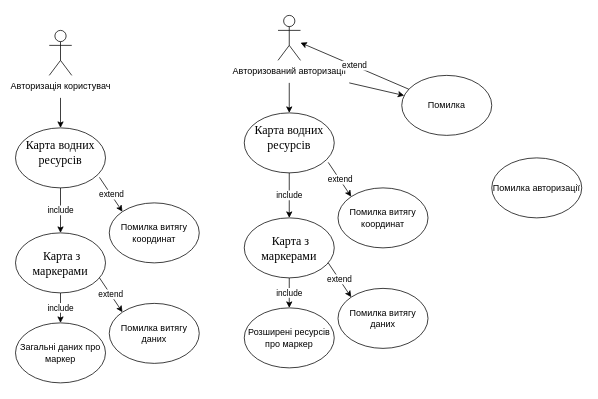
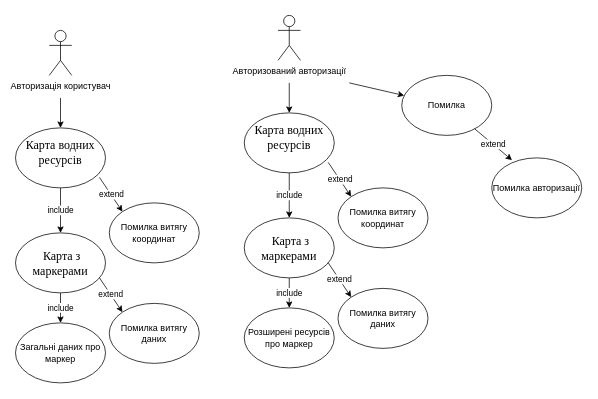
edge "Помилка" -> "Авторизований авторизації": now "Помилка" -> "Помилка авторизації"
